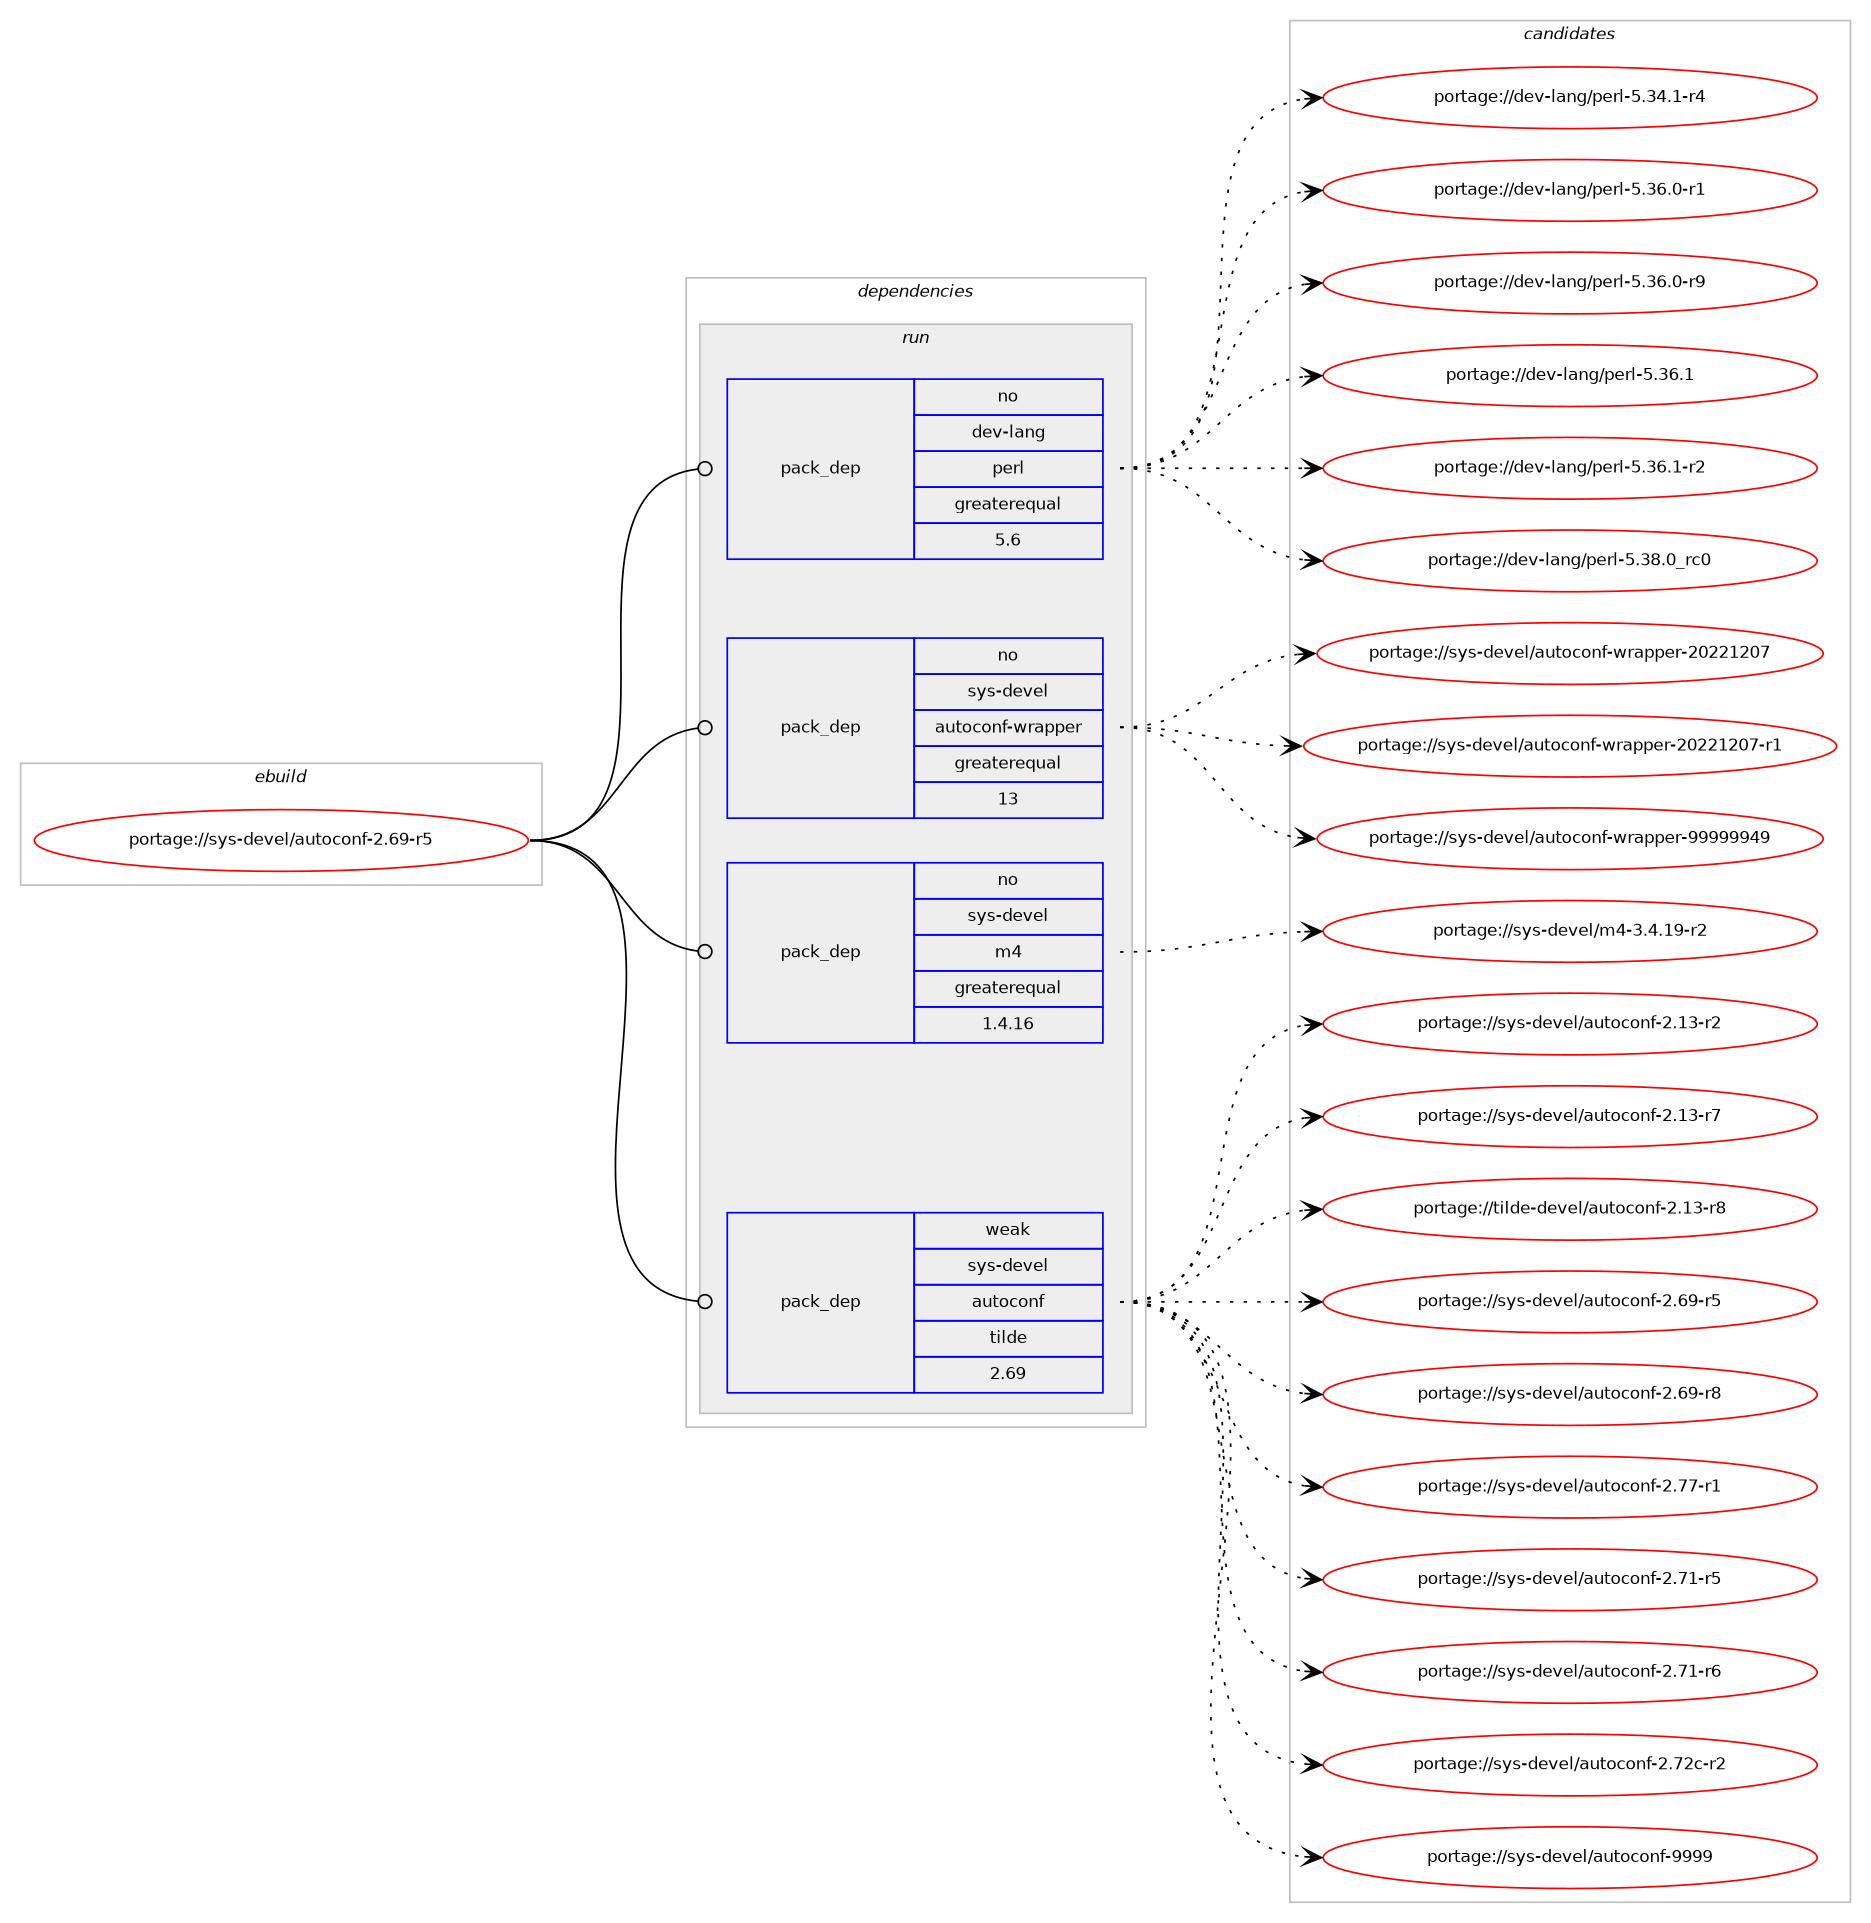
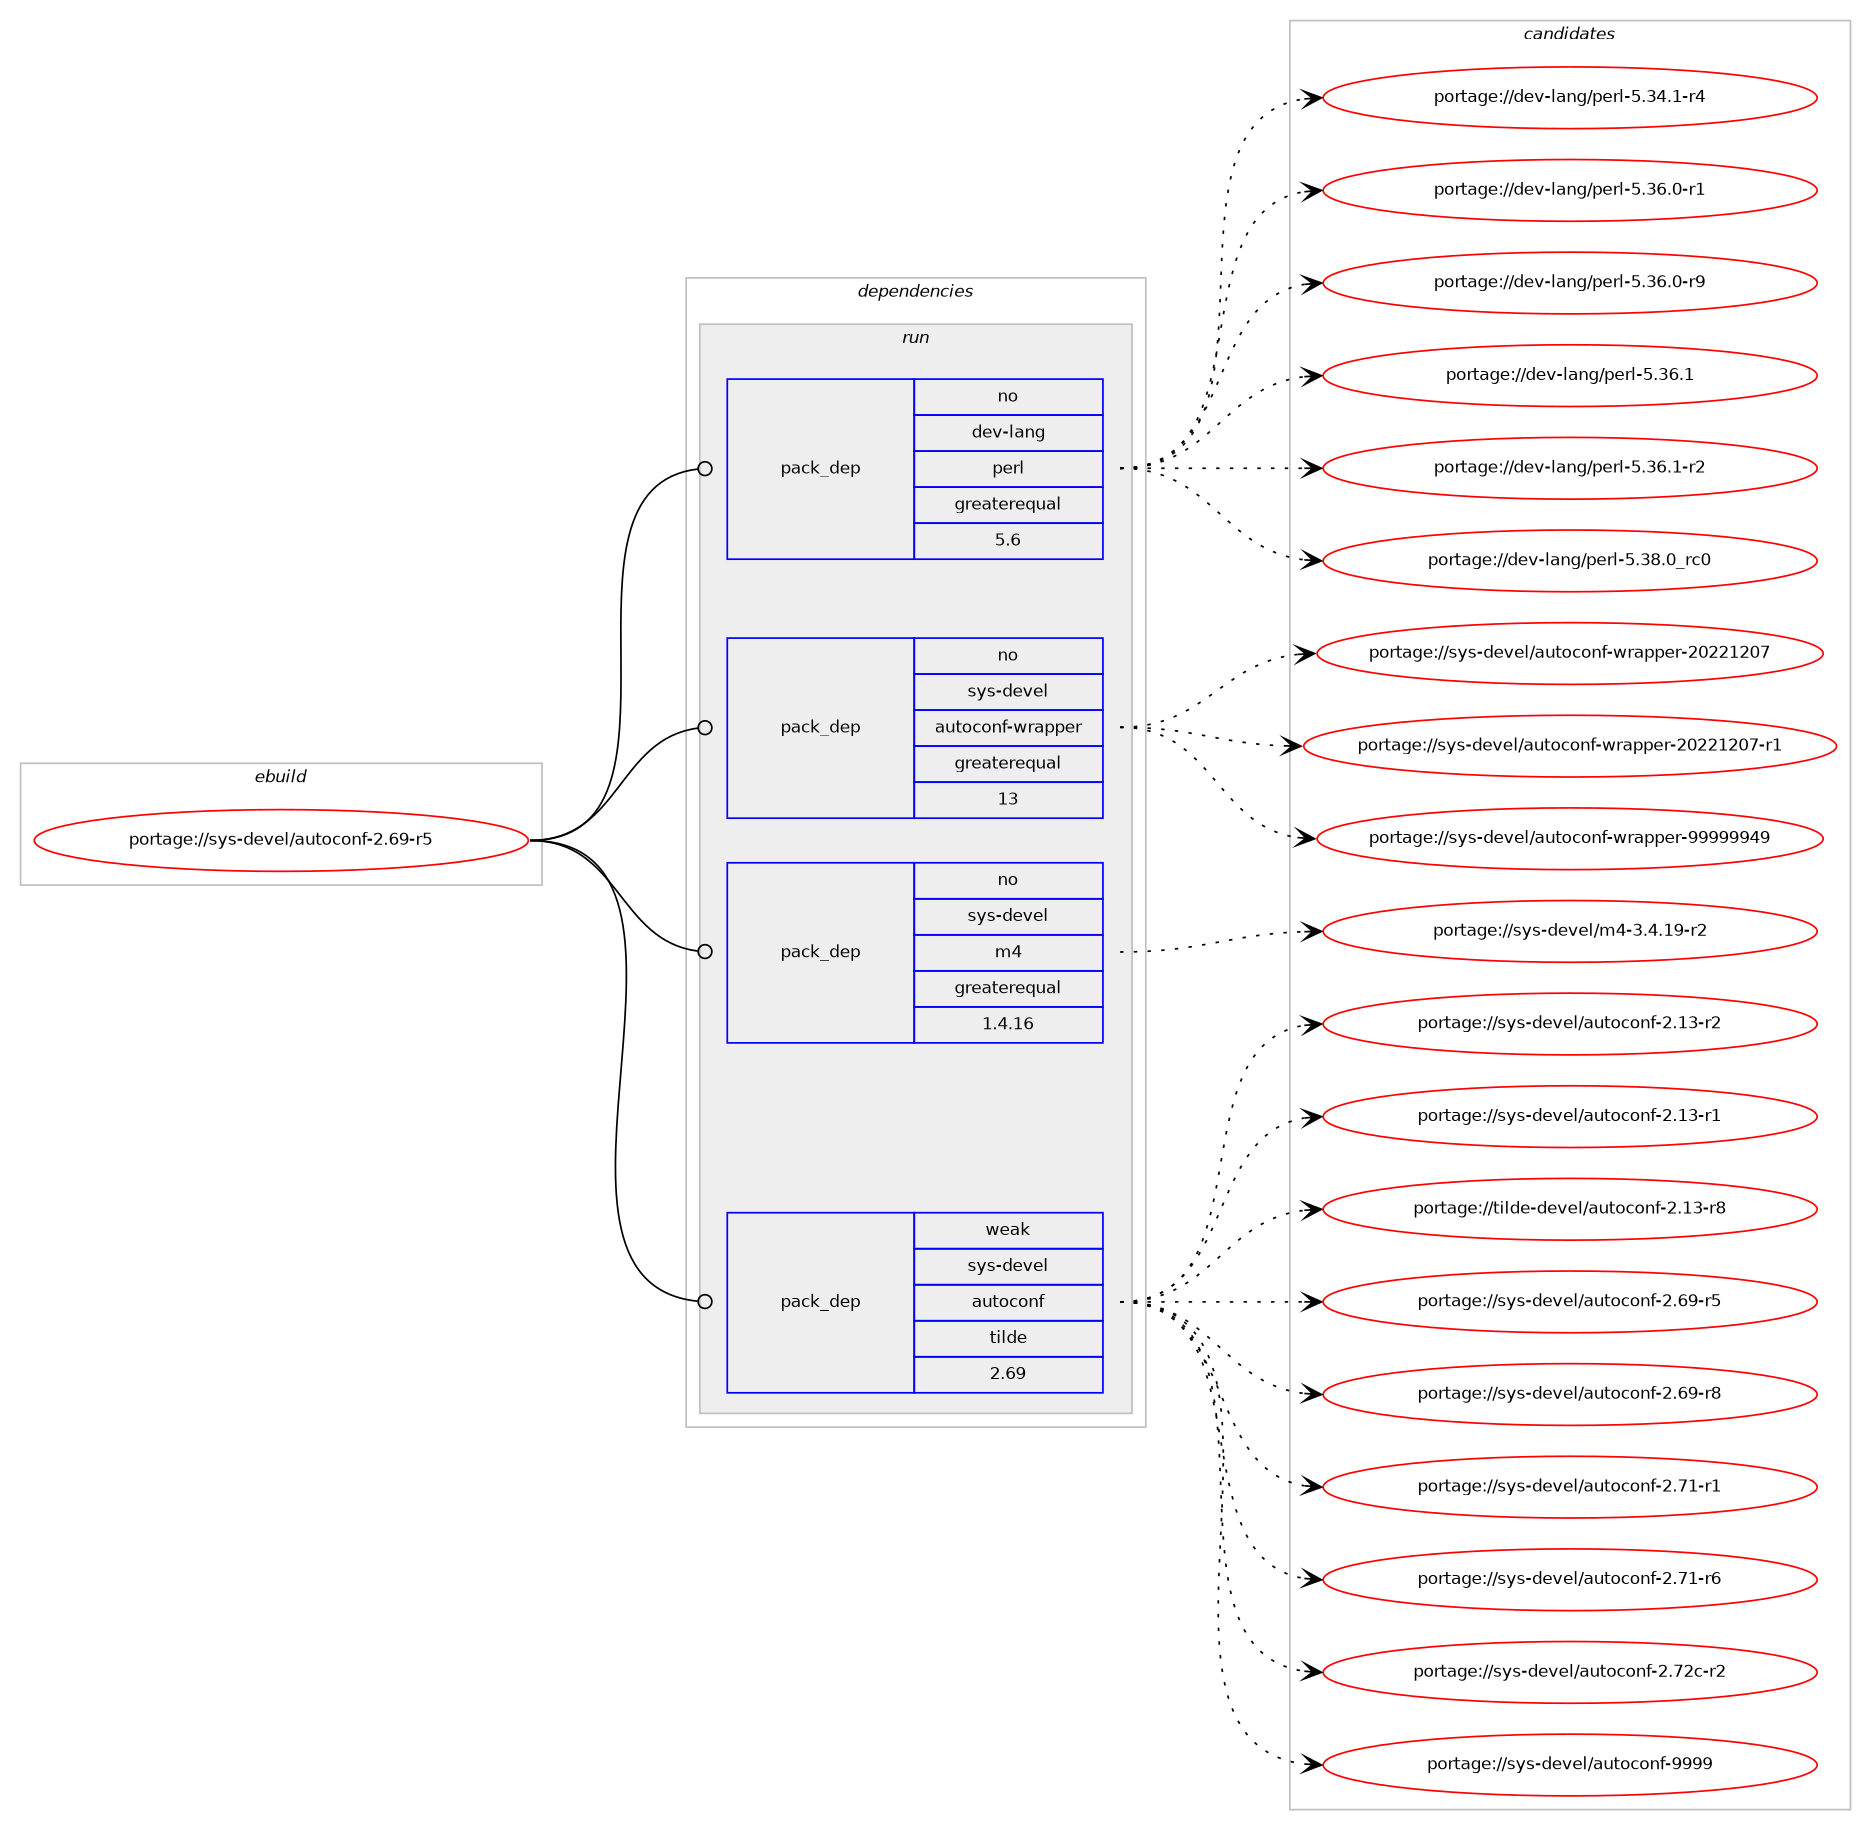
node "portage://sys-devel/autoconf-2.13-r7": label "portage://sys-devel/autoconf-2.13-r7" -> "portage://sys-devel/autoconf-2.13-r1"
node "portage://sys-devel/autoconf-2.77-r1": label "portage://sys-devel/autoconf-2.77-r1" -> "portage://sys-devel/autoconf-2.71-r1"
node "portage://sys-devel/autoconf-2.71-r5": removed
